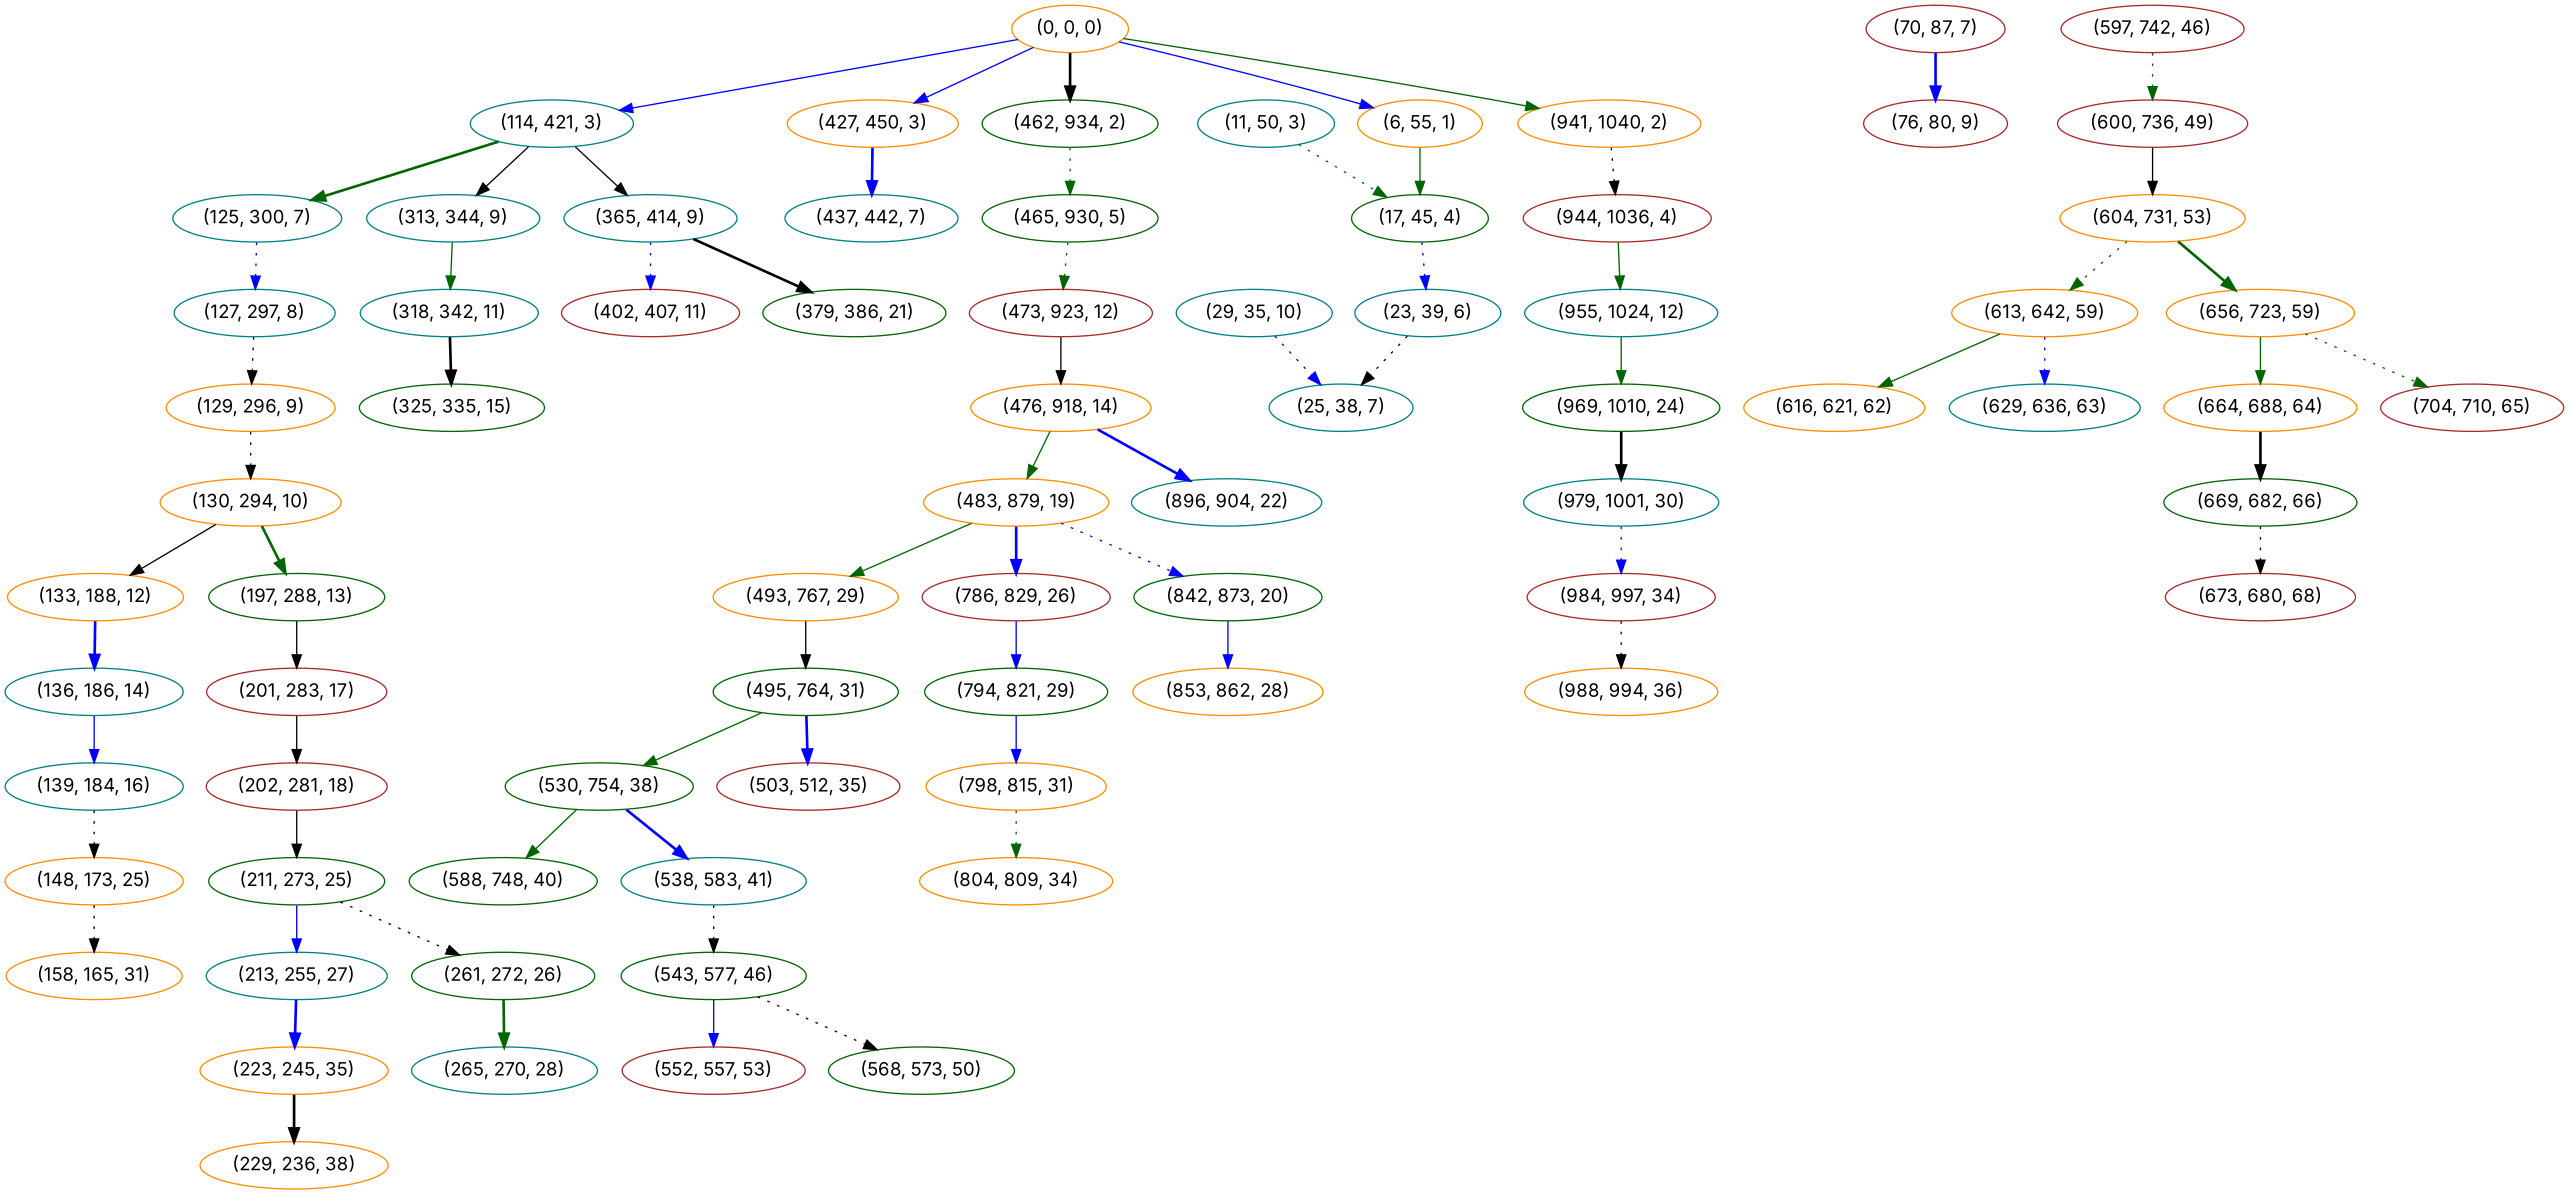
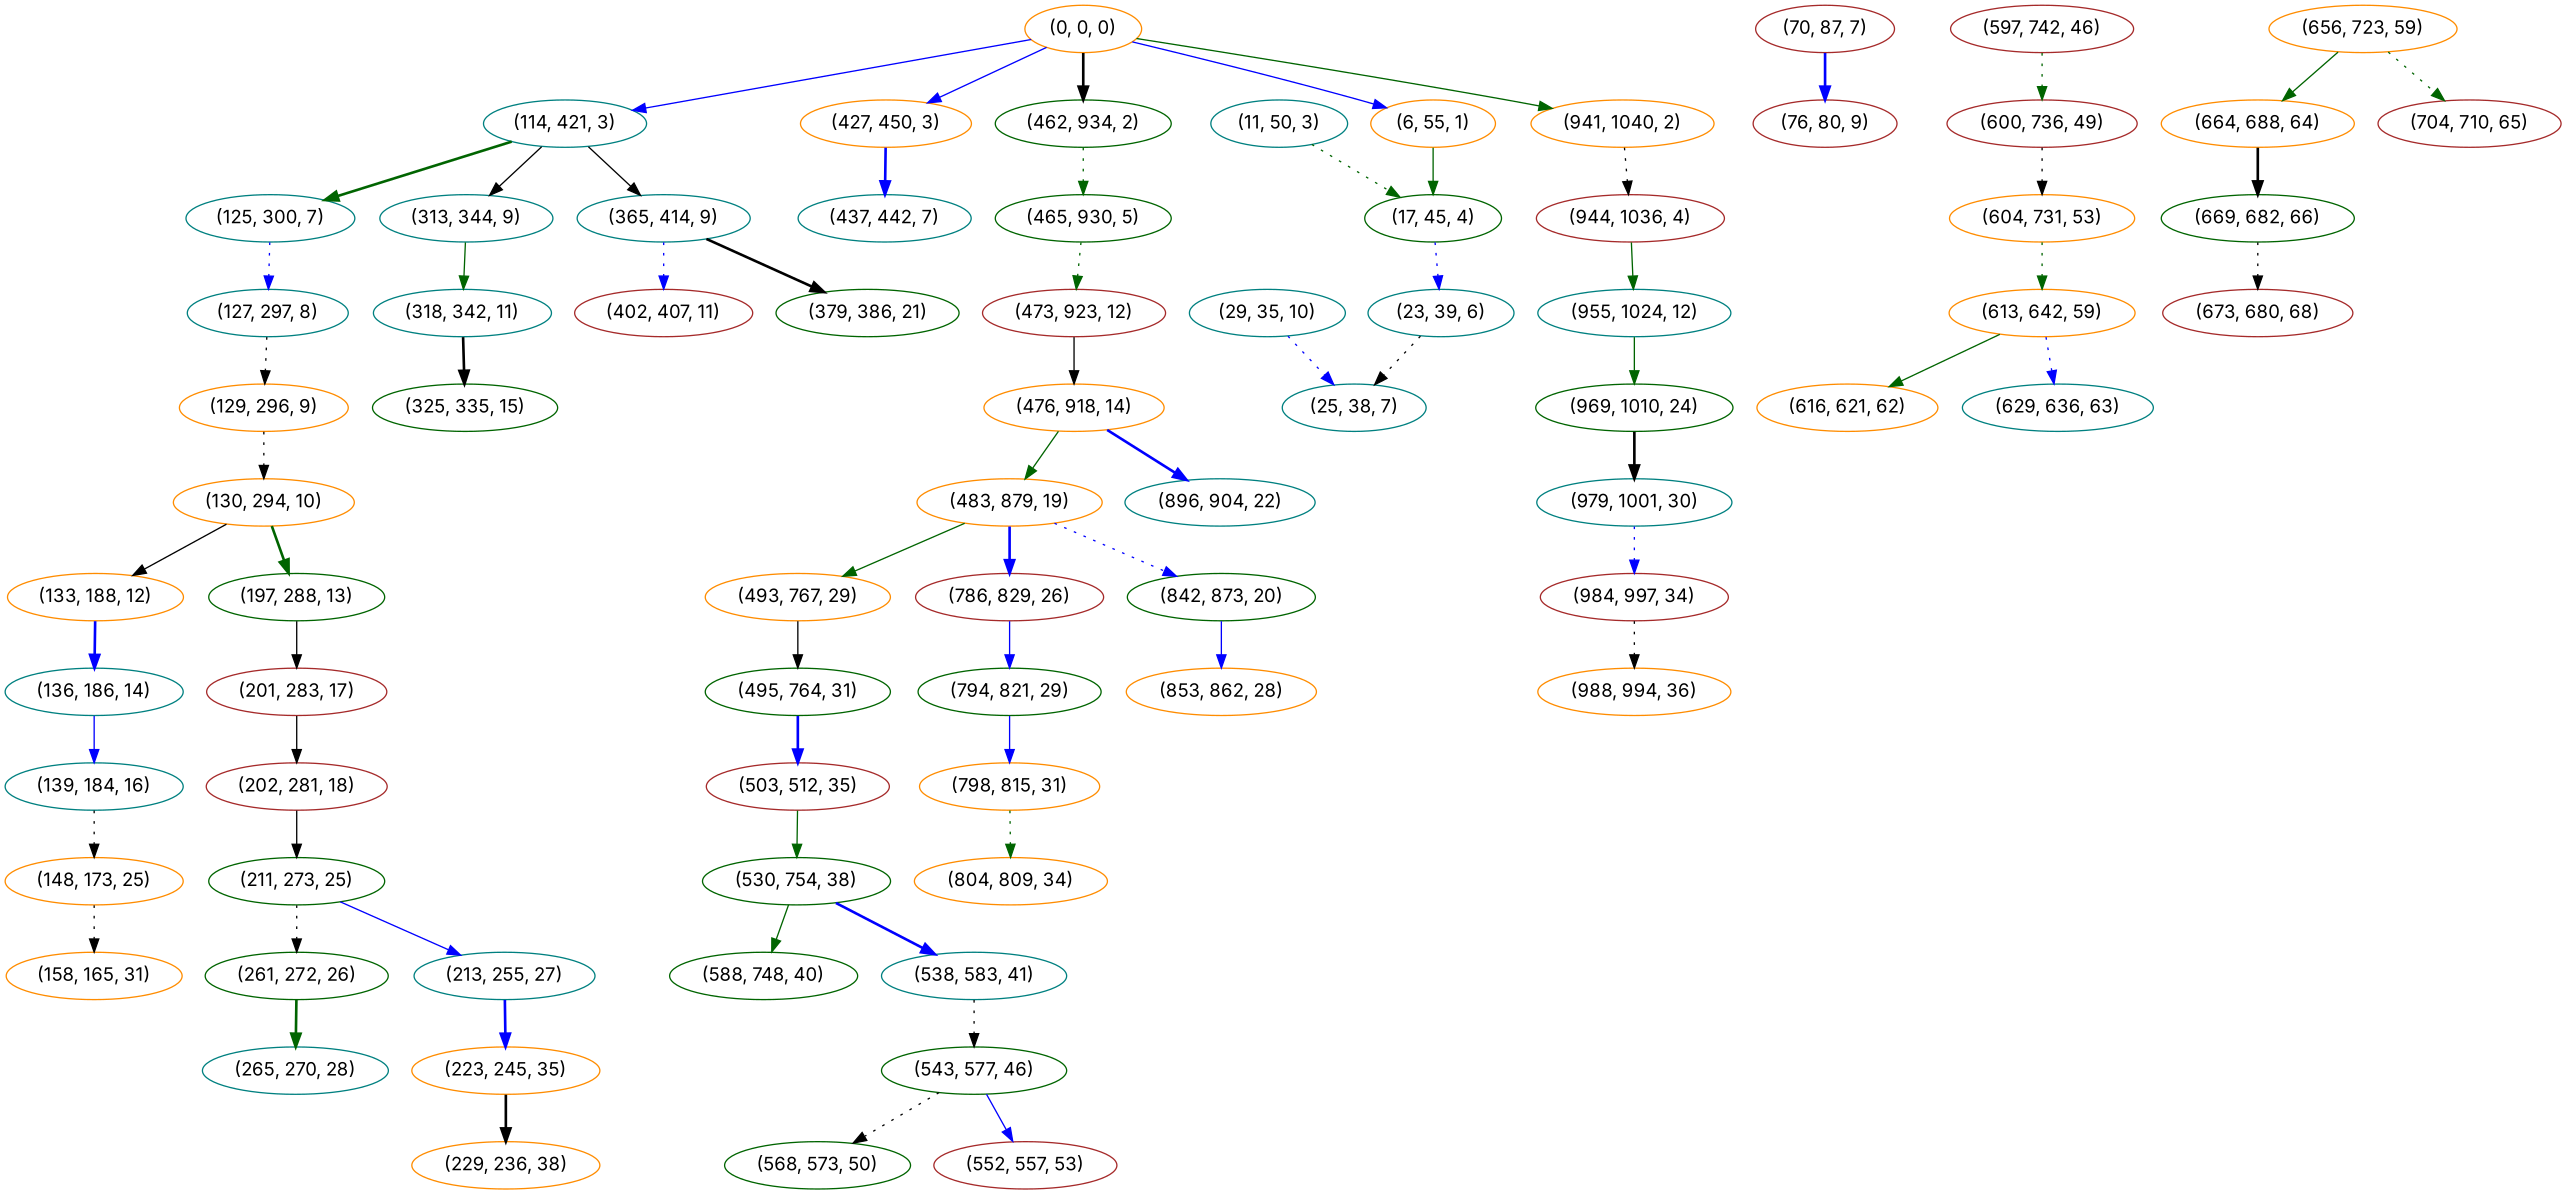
edge "(600, 736, 49)" -> "(604, 731, 53)": style solid -> dotted
edge "(604, 731, 53)" -> "(656, 723, 59)": removed
edge "(495, 764, 31)" -> "(530, 754, 38)": now "(503, 512, 35)" -> "(530, 754, 38)"
